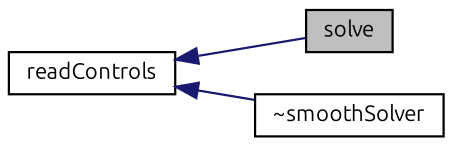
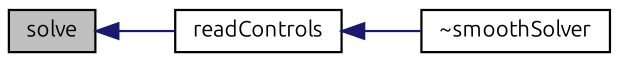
edge "solve" -> "readControls": reversed
